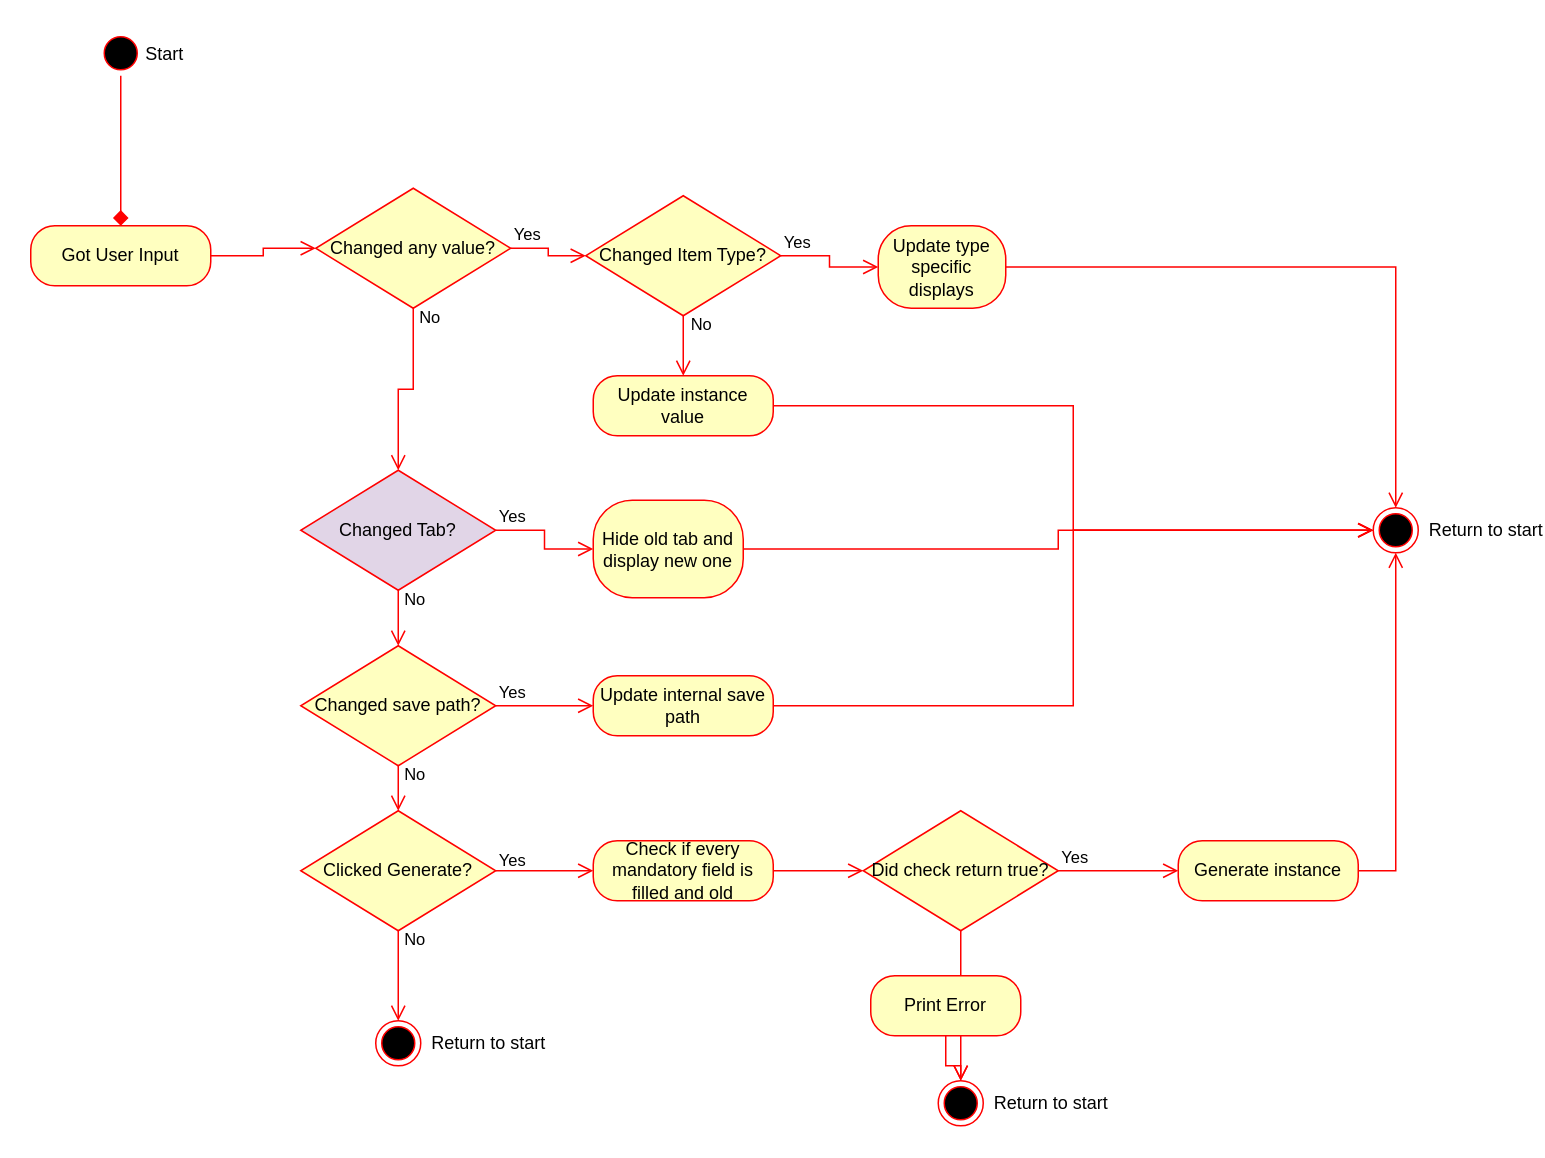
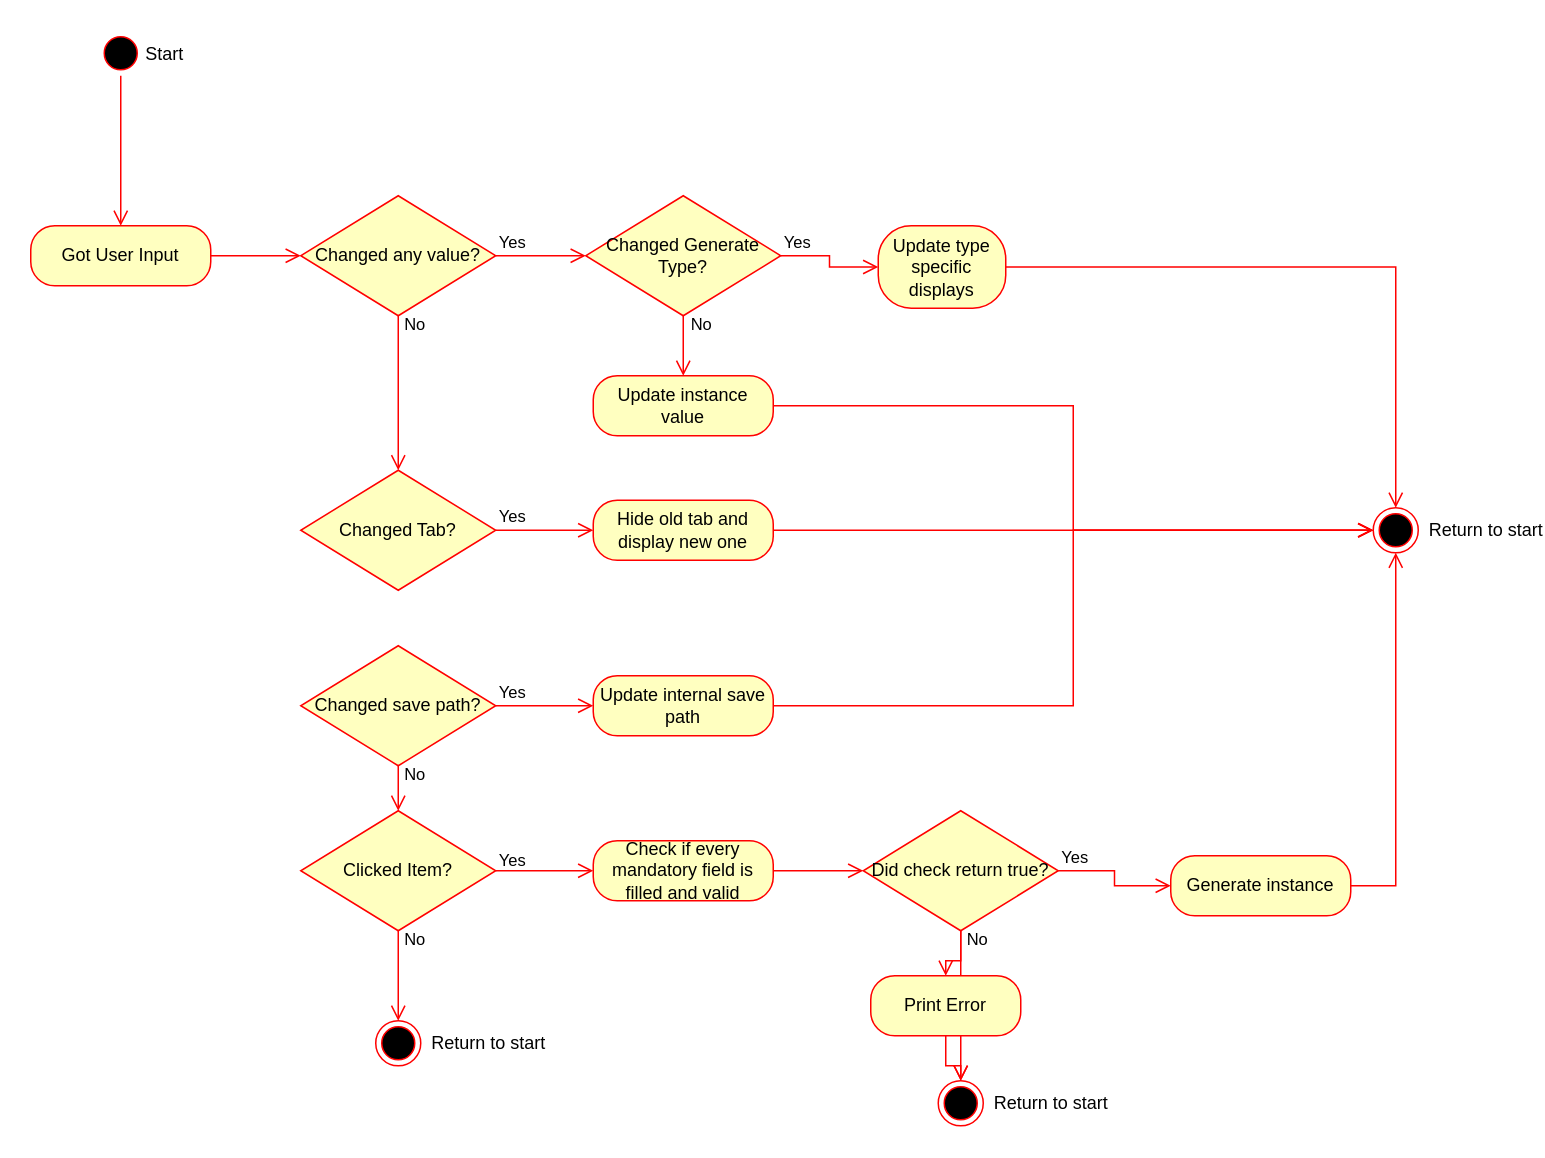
edge "Start" -> "Got User Input": arrowhead diamond -> open
node "Changed any value?": moved (413, 248) -> (398, 256)
node "Changed Item Type?": label "Changed Item Type?" -> "Changed Generate Type?"
node "Changed Tab?": fillcolor #e1d5e7 -> #ffffc0
node "Hide old tab and display new one": size 150x98 -> 180x60
edge "Changed Tab?" -> "Changed save path?": removed, label "No"
node "Clicked Generate?": label "Clicked Generate?" -> "Clicked Item?"
node "Check if every mandatory field is filled and old": label "Check if every mandatory field is filled and old" -> "Check if every mandatory field is filled and valid"
node "Generate instance": moved (1268, 871) -> (1261, 886)
edge "Did check return true?" -> "Print Error": added, label "No"
